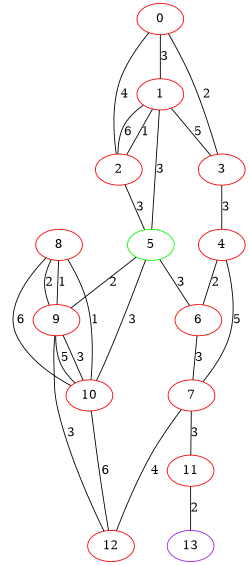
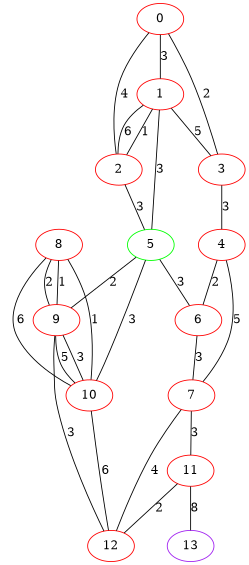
edge "11" -- "12": added, label "2"
edge "11" -- "13": label "2" -> "8"
